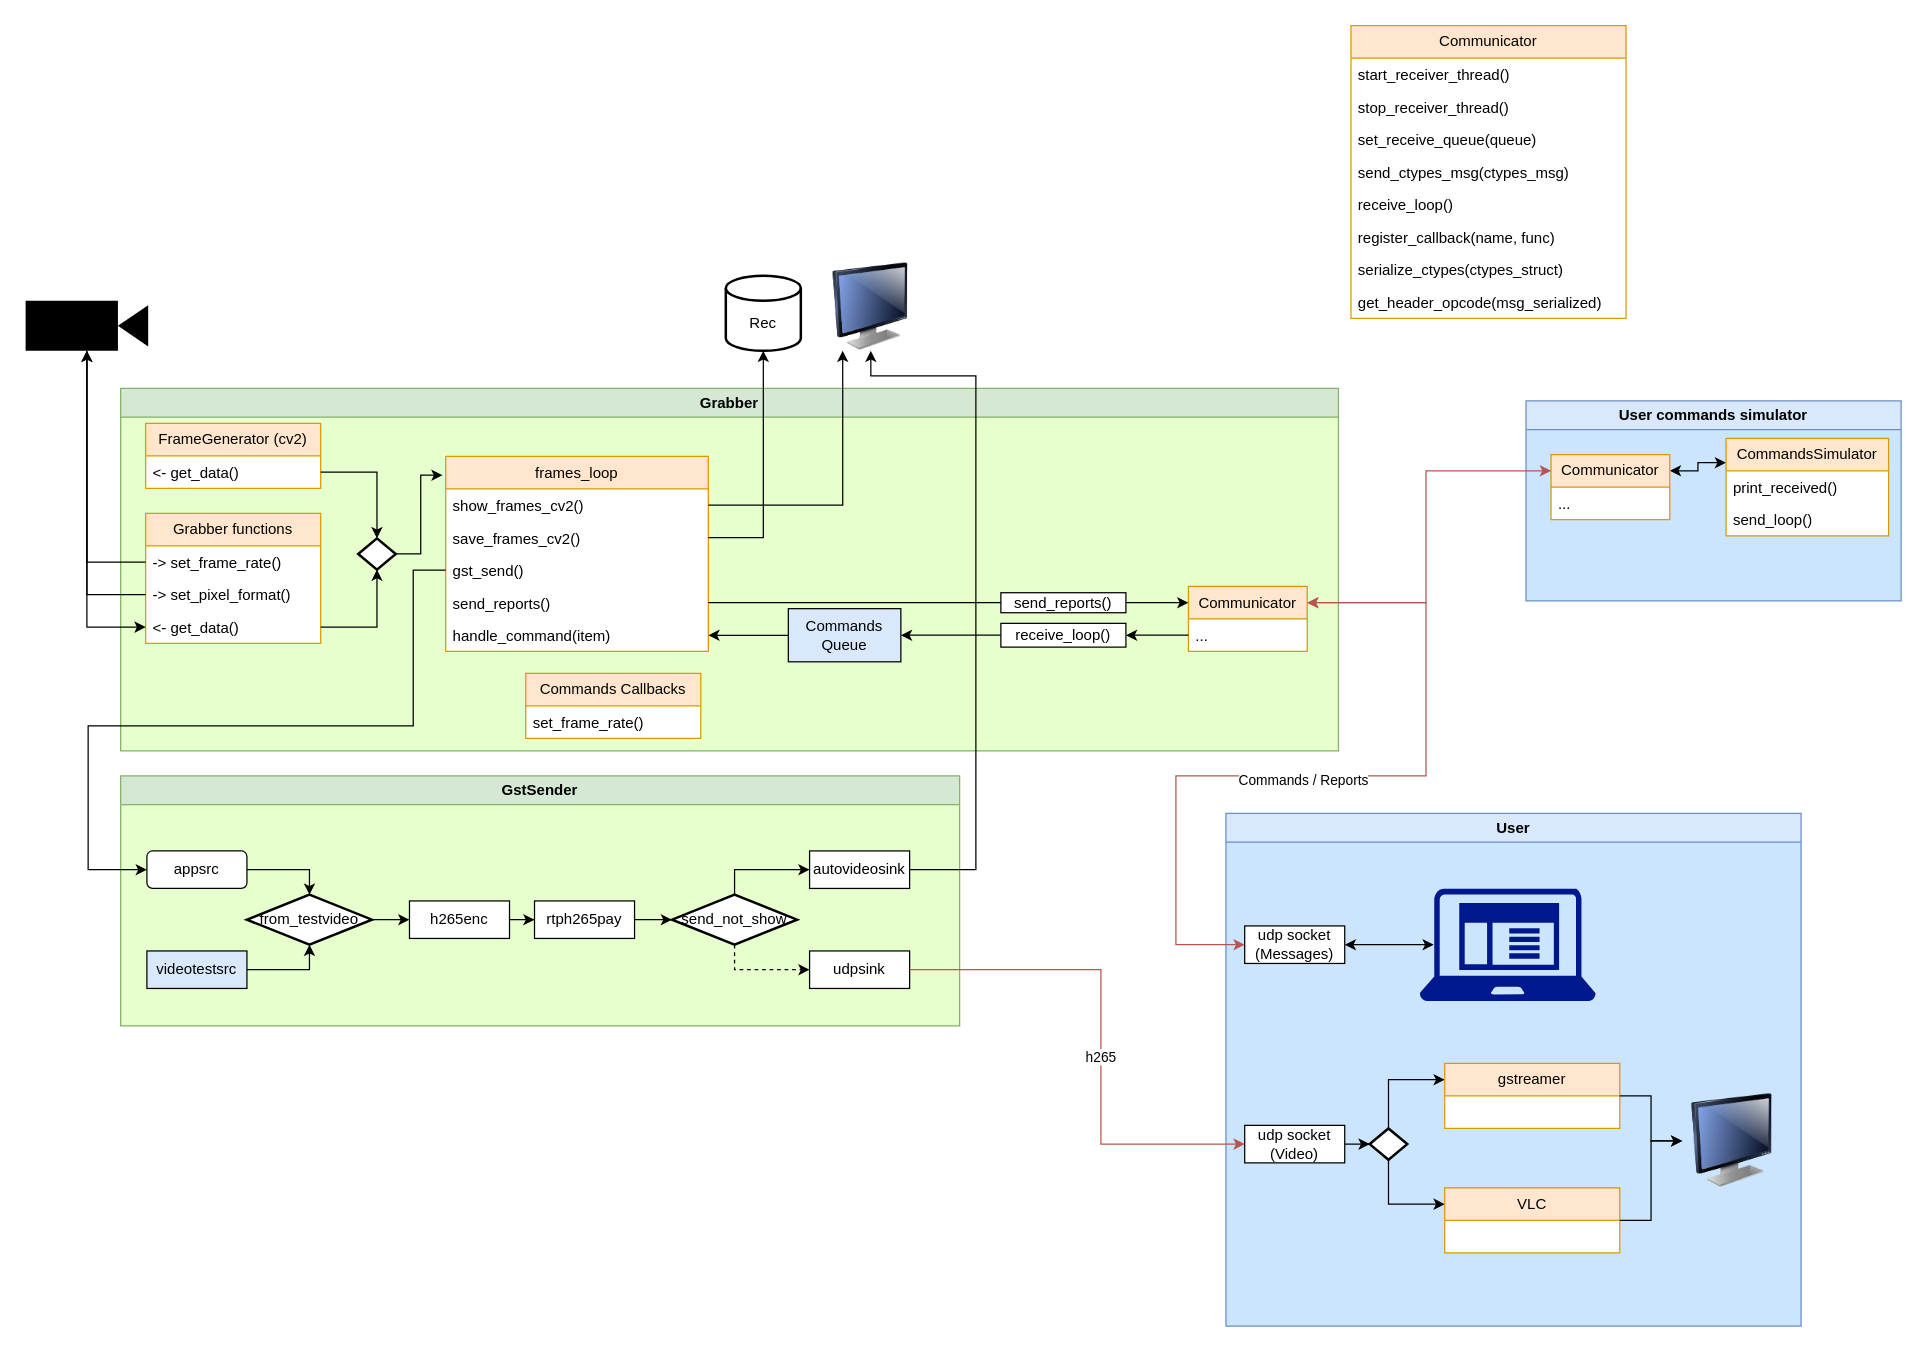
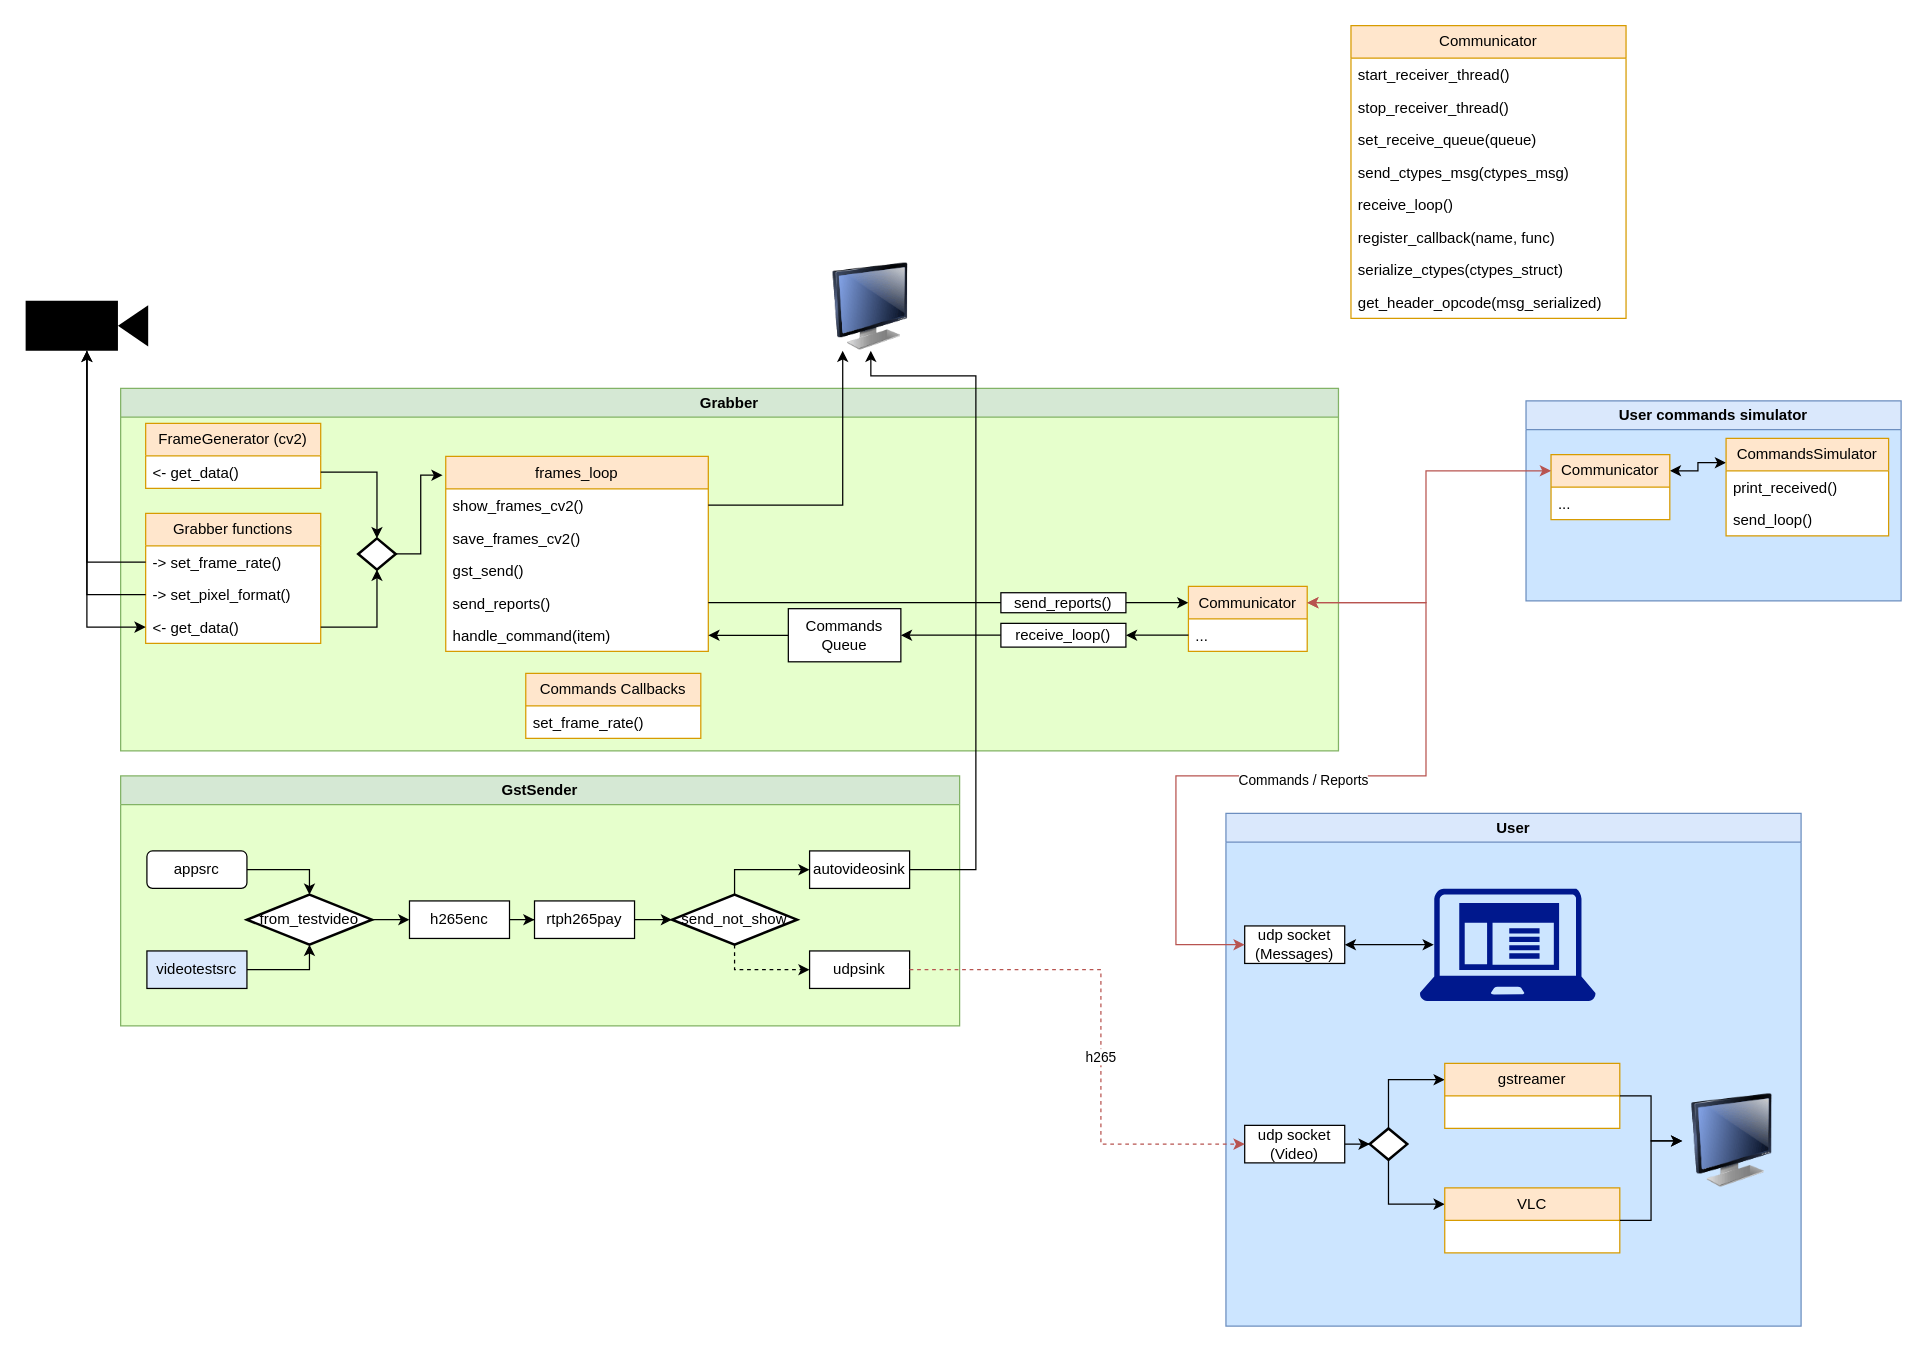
node "Rec": removed
edge "save_frames_cv2()" -> "Rec": removed
node "Commands Queue": fillcolor #dae8fc -> #ffffff
edge "gst_send()" -> "appsrc": removed
edge "udpsink" -> "udp socket (Video)": style solid -> dashed
